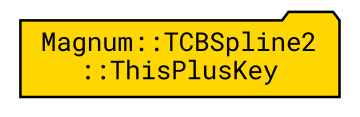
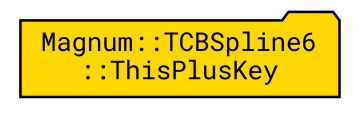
node "Magnum::TCBSpline2 ::ThisPlusKey": label "Magnum::TCBSpline2 ::ThisPlusKey" -> "Magnum::TCBSpline6 ::ThisPlusKey"
